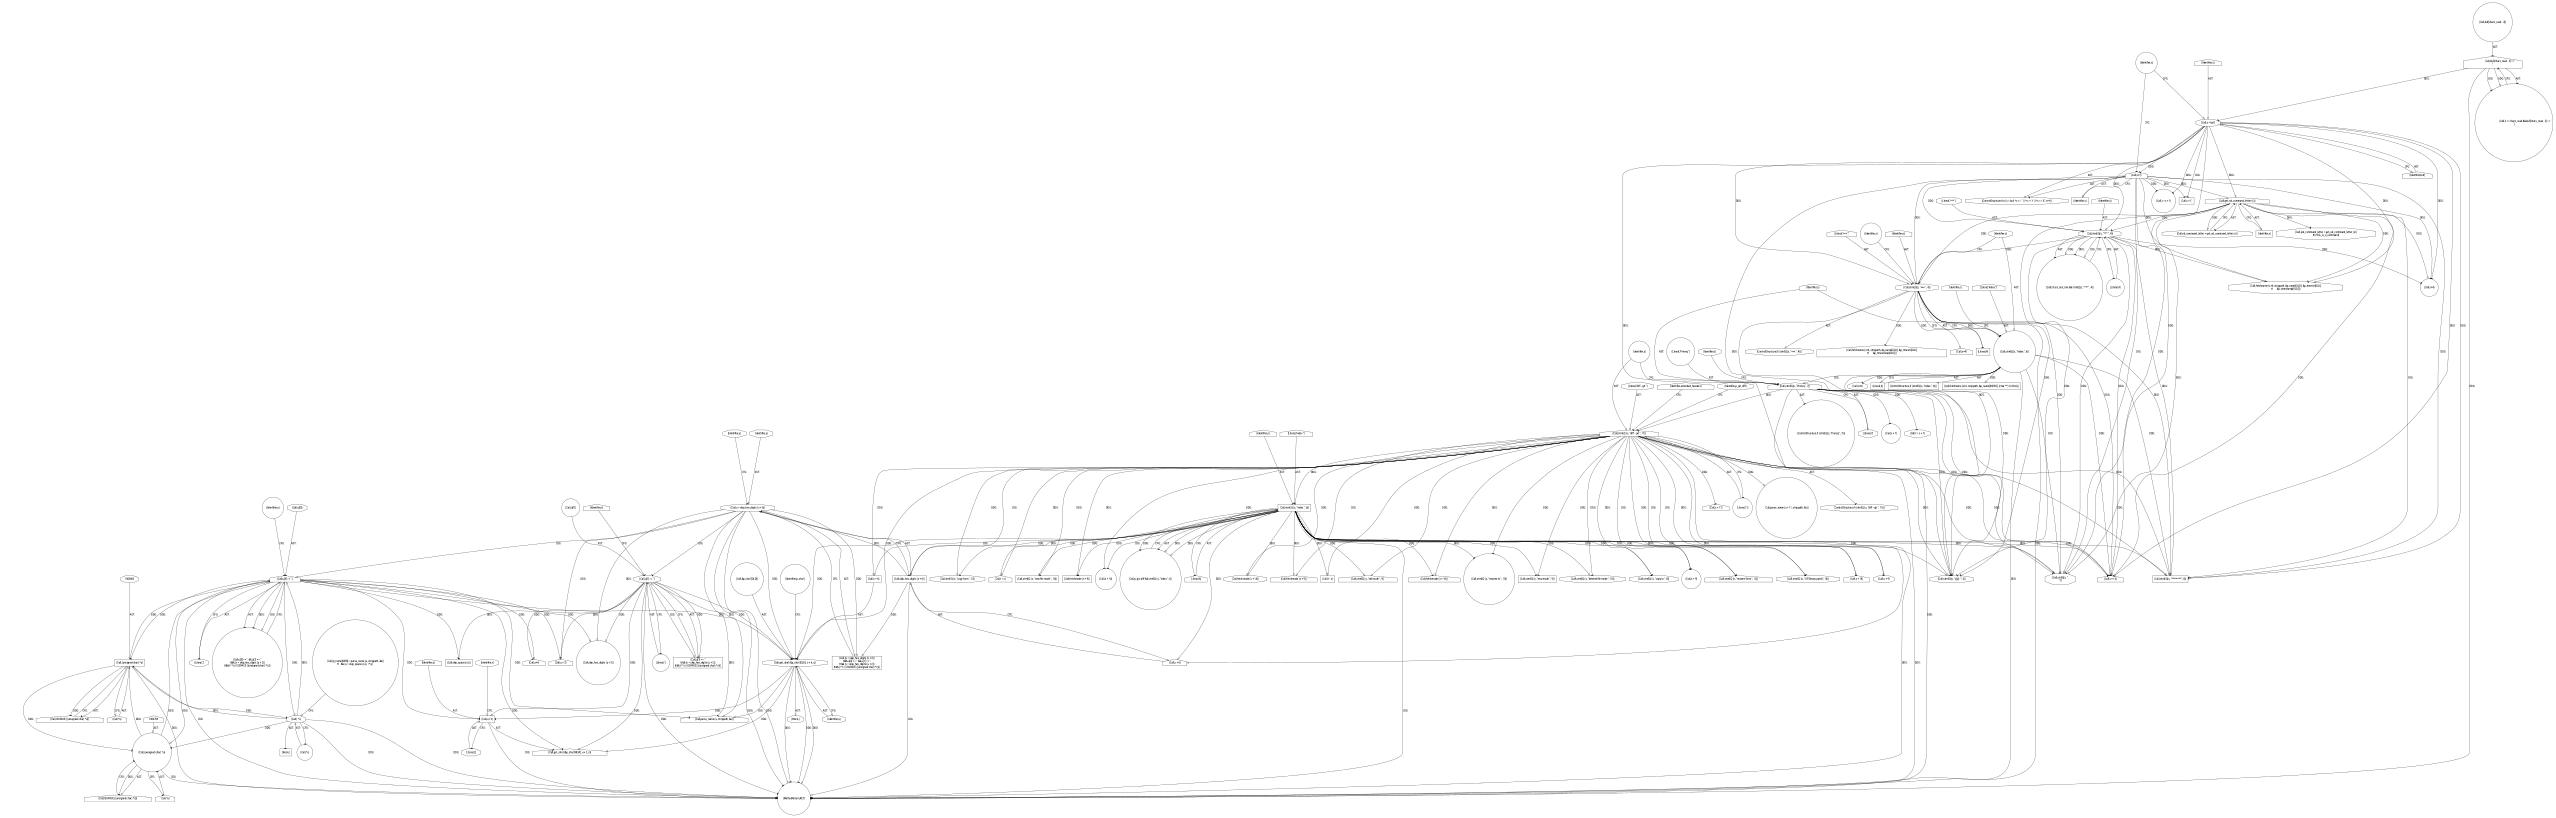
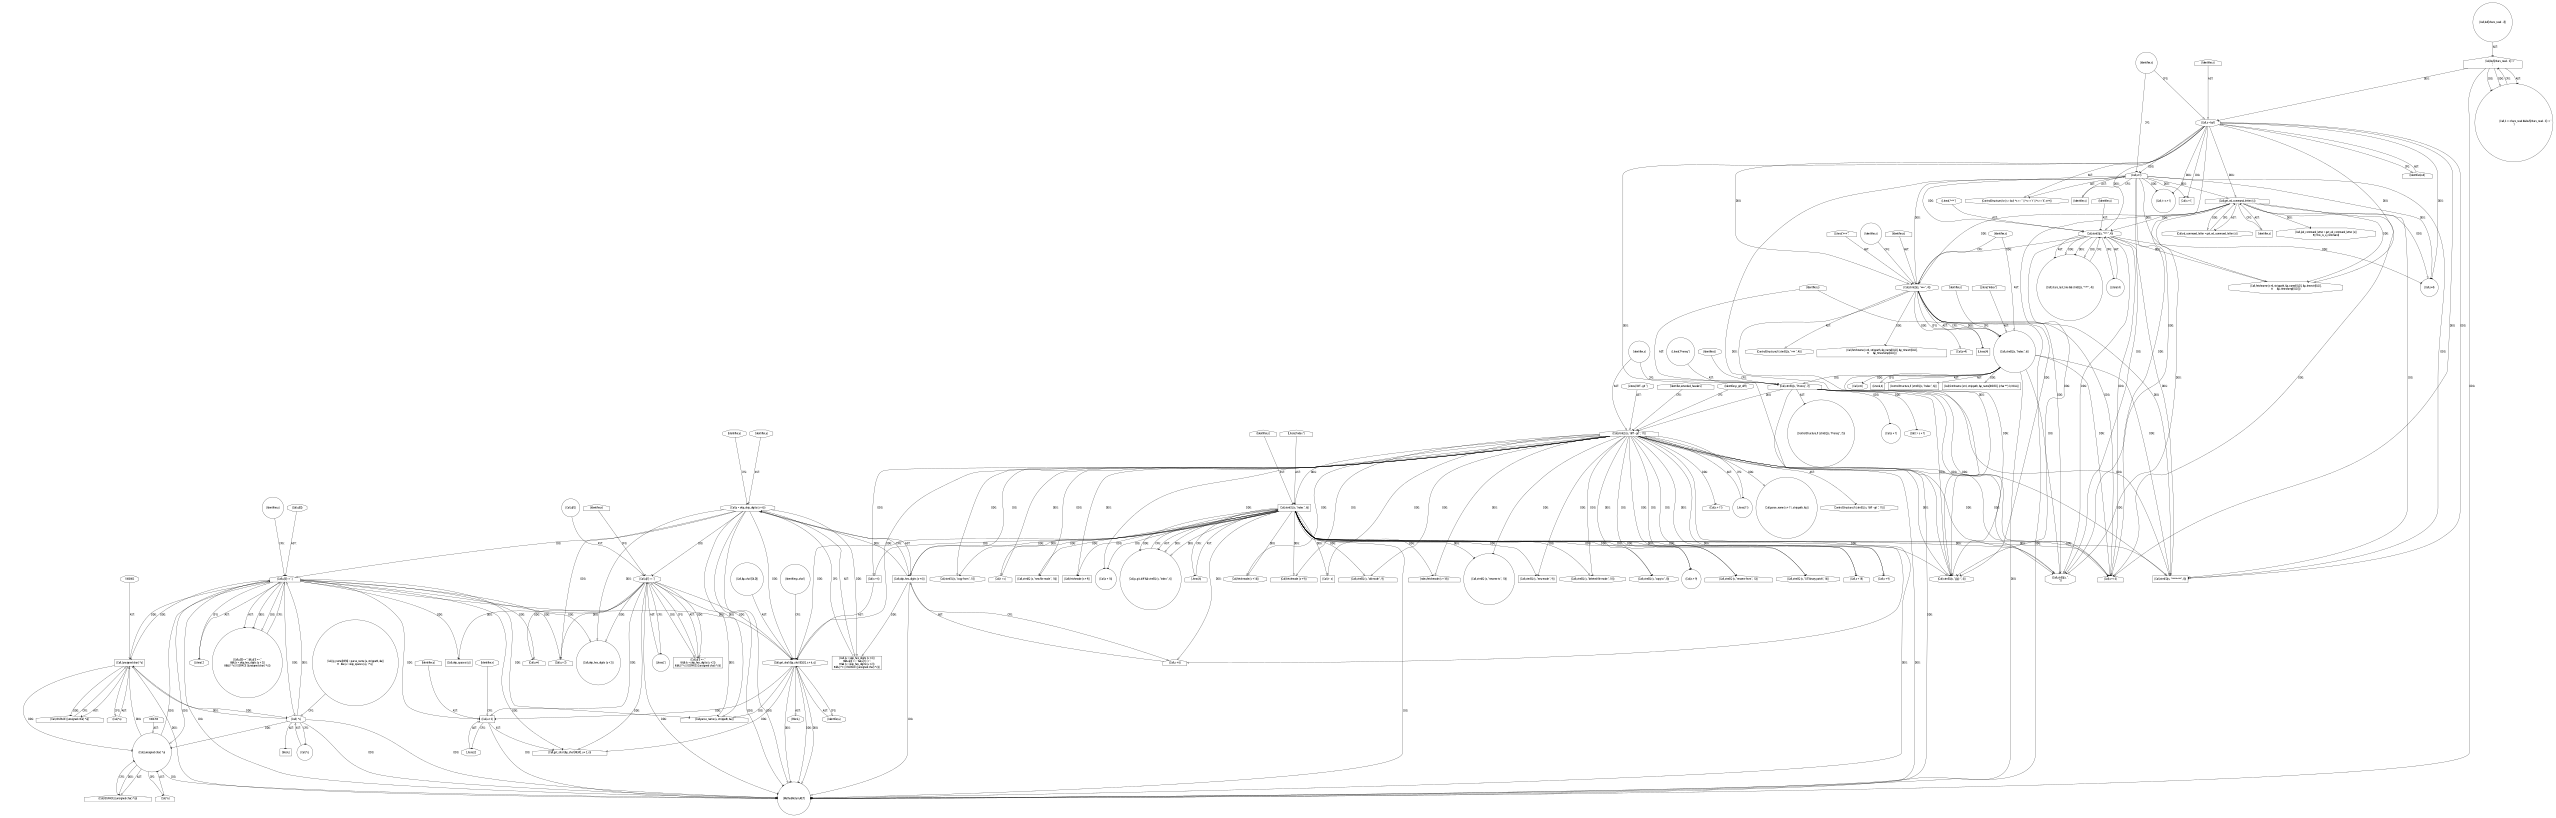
node "(Literal,7)": removed
node "(Call,u = skip_hex_digits (s + 6))": label "(Call,u = skip_hex_digits (s + 6))" -> "(Call,u = skip_skip_digits (s + 6))"
node "(Call,fetchmode (s + 18))": label "(Call,fetchmode (s + 18))" -> "(Index,fetchmode (s + 18))"
